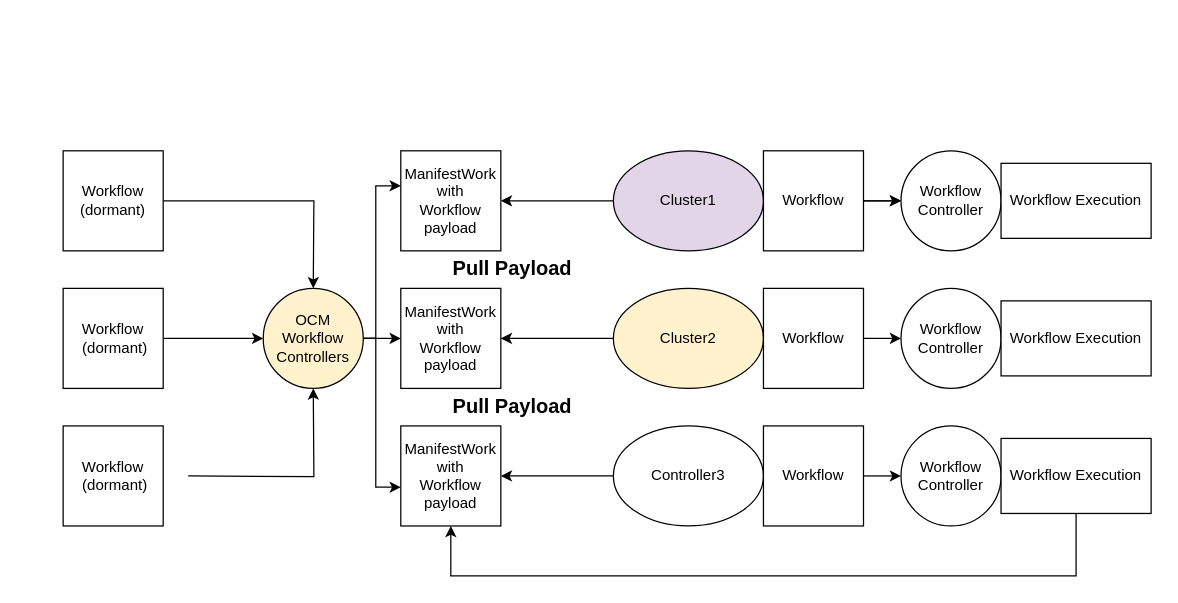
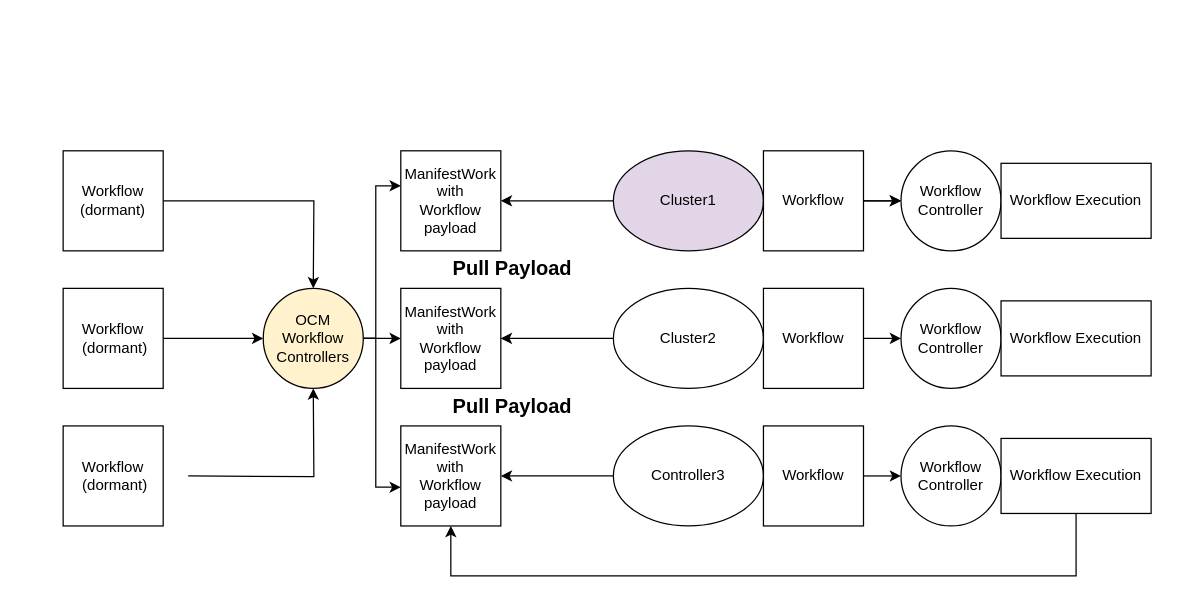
node "Cluster2": fillcolor #fff2cc -> #ffffff
